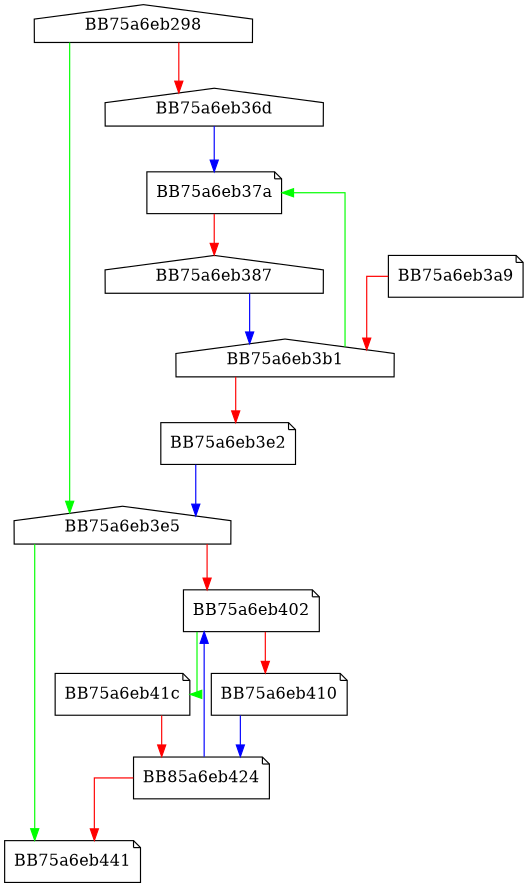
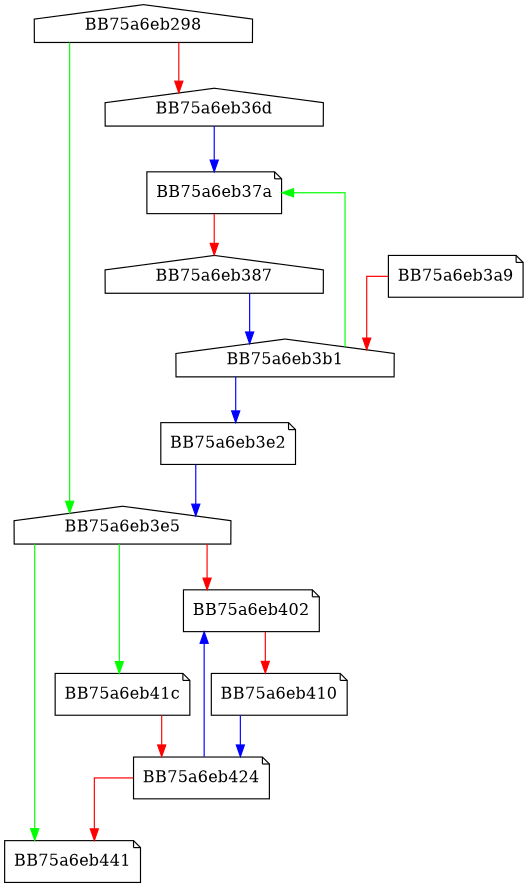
edge "BB75a6eb3b1" -> "BB75a6eb3e2": color red -> blue
edge "BB75a6eb402" -> "BB75a6eb41c": now "BB75a6eb3e5" -> "BB75a6eb41c"
node "BB85a6eb424": label "BB85a6eb424" -> "BB75a6eb424"
